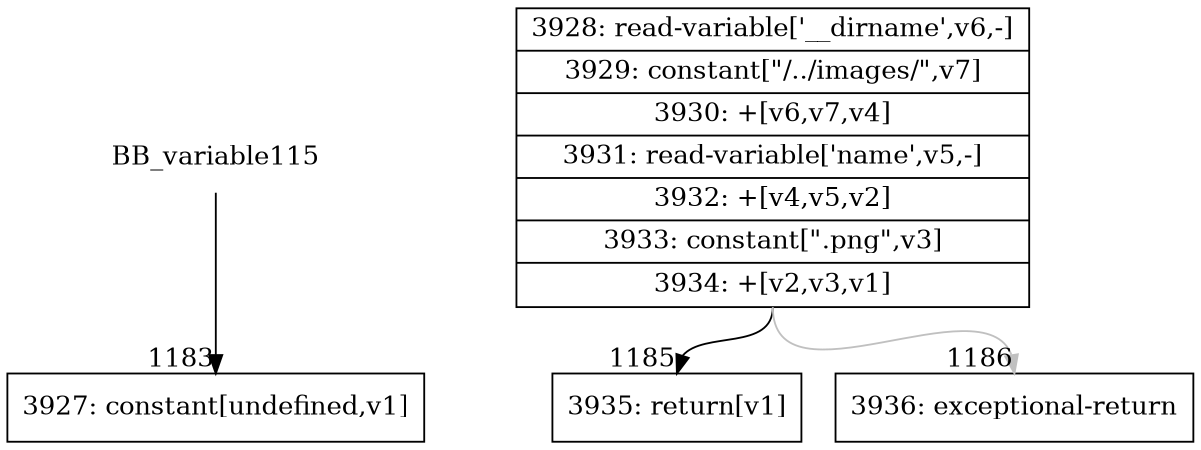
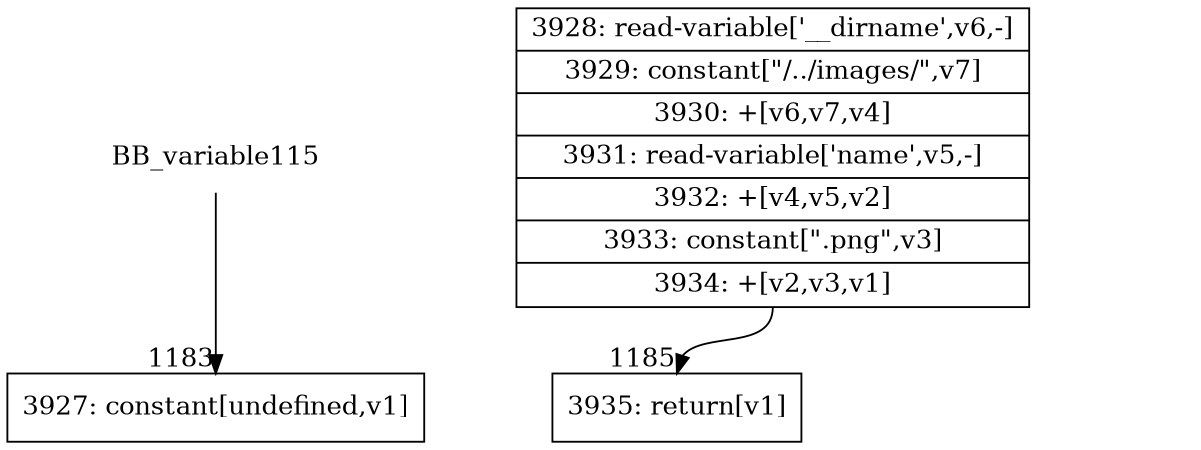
node "3936: exceptional-return": removed
